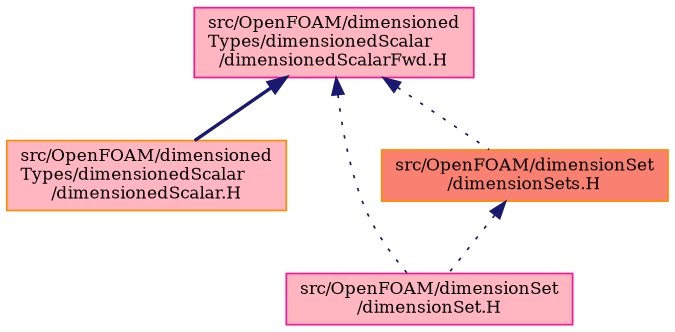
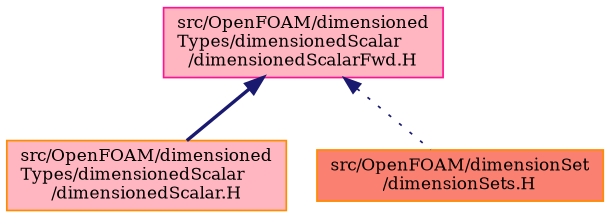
node "src/OpenFOAM/dimensionSet /dimensionSet.H": removed
